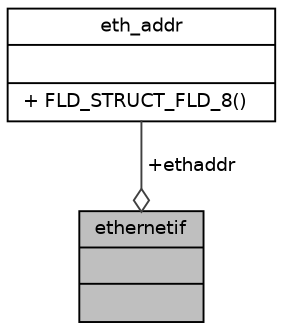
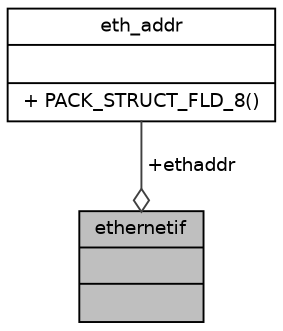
node "eth_addr": text "+ FLD_STRUCT_FLD_8()" -> "+ PACK_STRUCT_FLD_8()"
